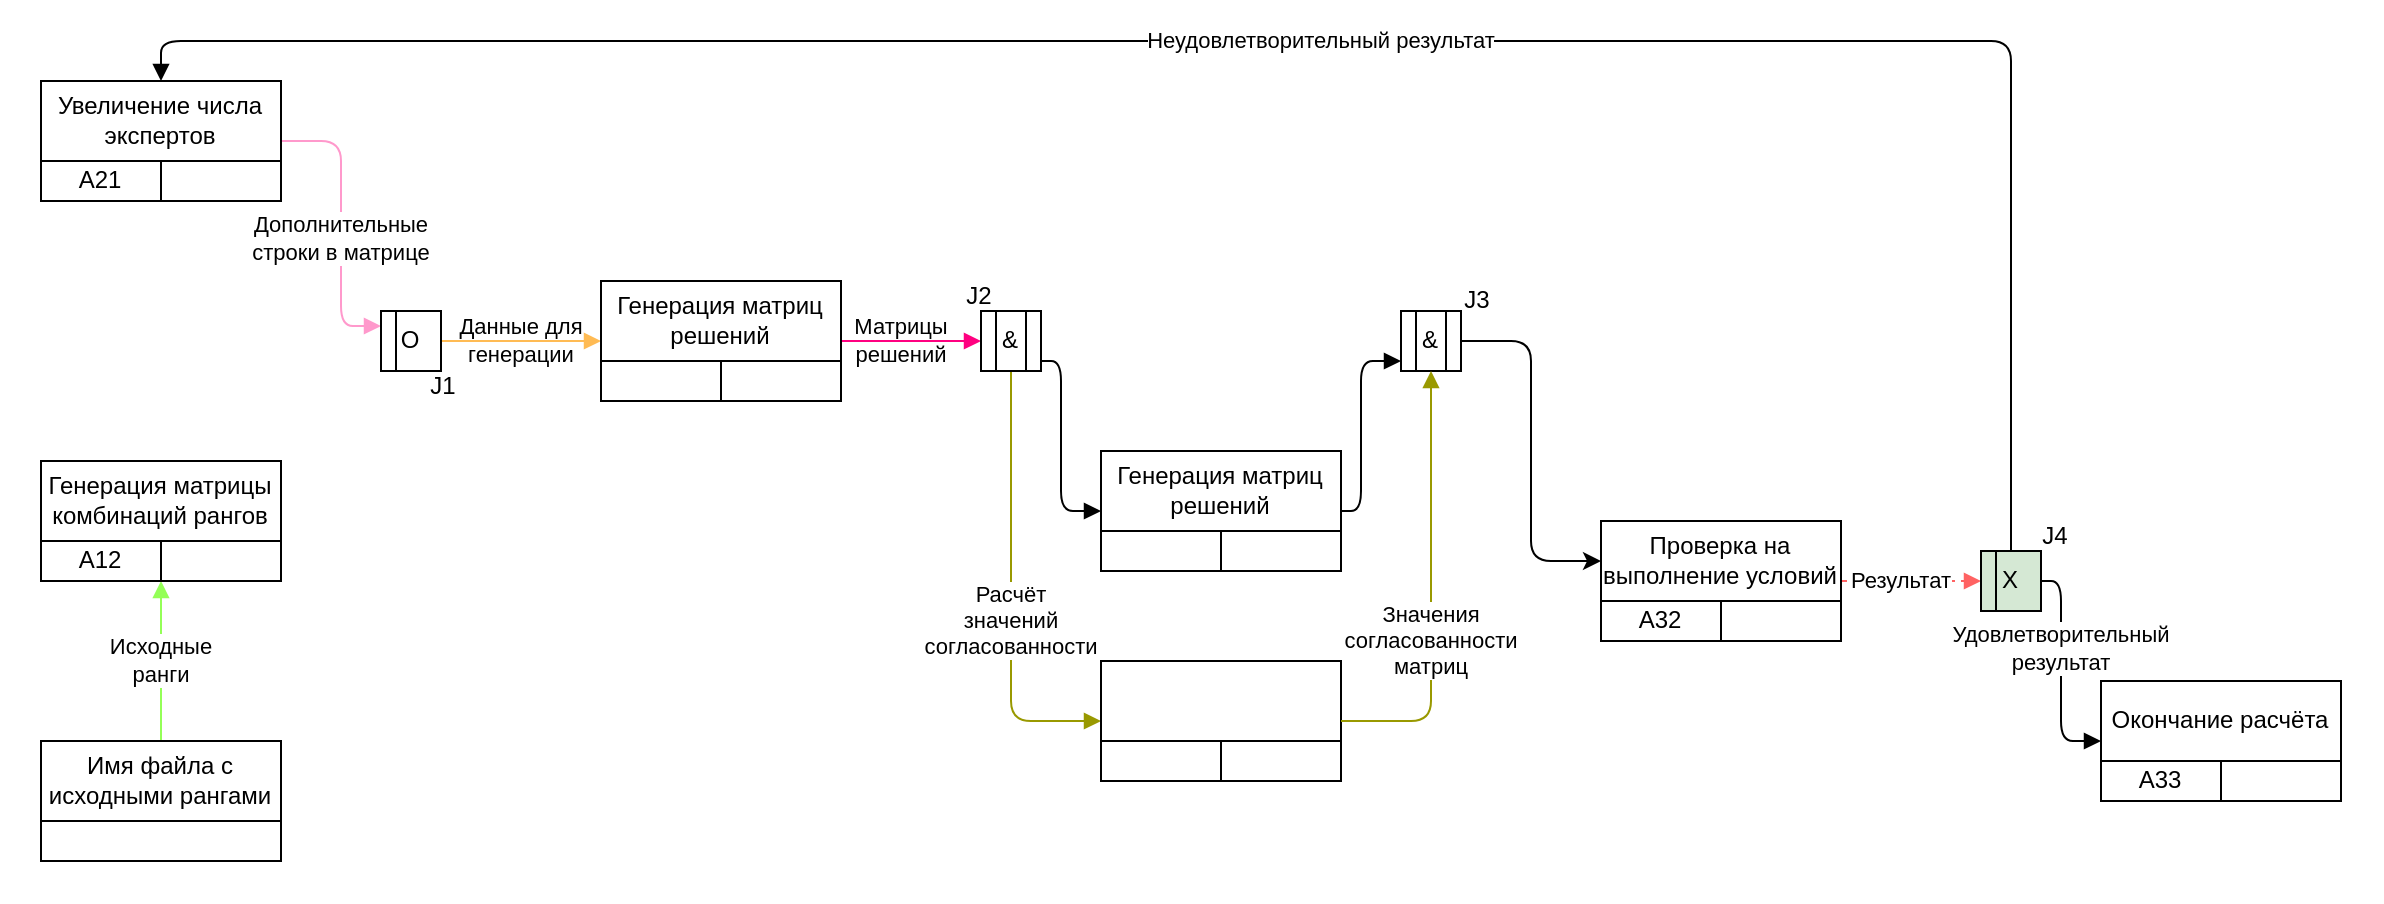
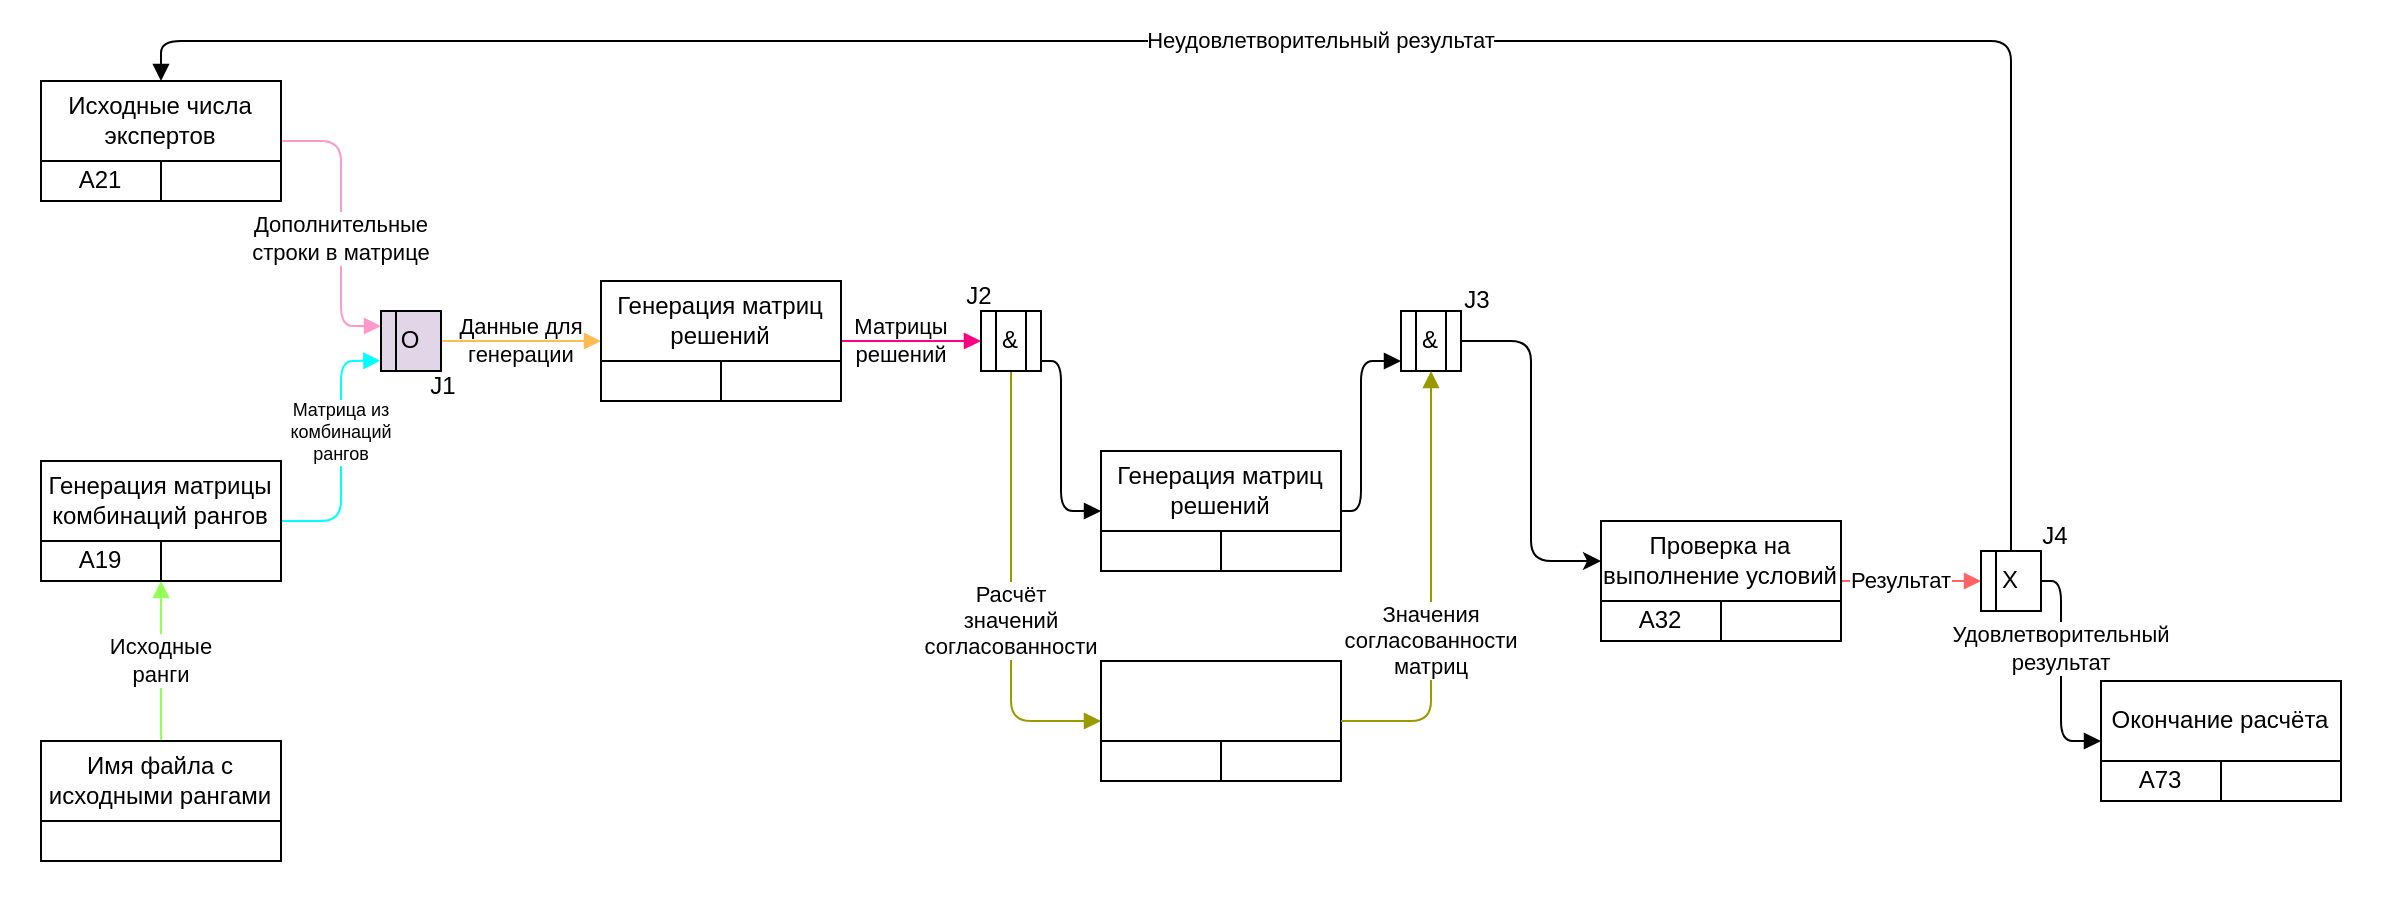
node "Увеличение числа экспертов": label "Увеличение числа экспертов" -> "Исходные числа экспертов"
node "O": fillcolor #ffffff -> #e1d5e7
edge "Генерация матрицы комбинаций рангов" -> "O": added, label "Матрица из комбинаций рангов"
node "А12": label "А12" -> "А19"
edge "Проверка на выполнение условий" -> "X": style dashed -> solid
node "X": fillcolor #d5e8d4 -> #ffffff
node "А33": label "А33" -> "А73"
